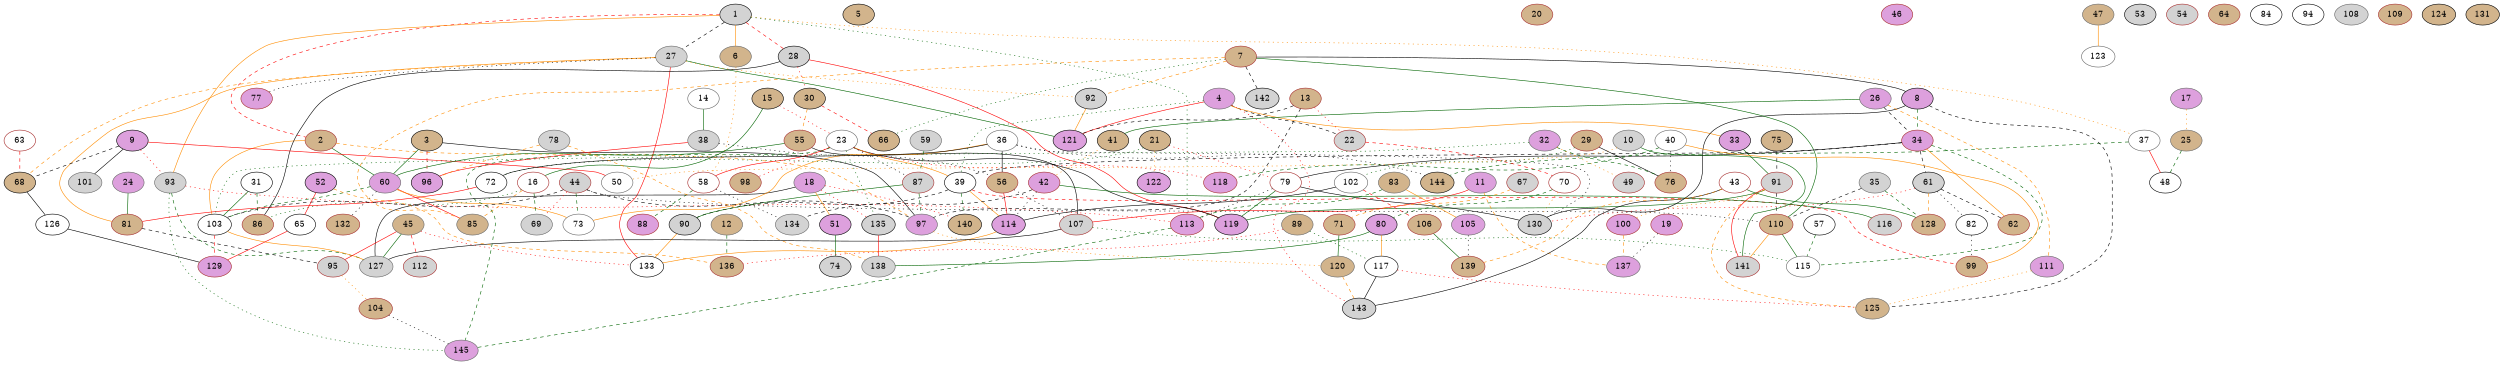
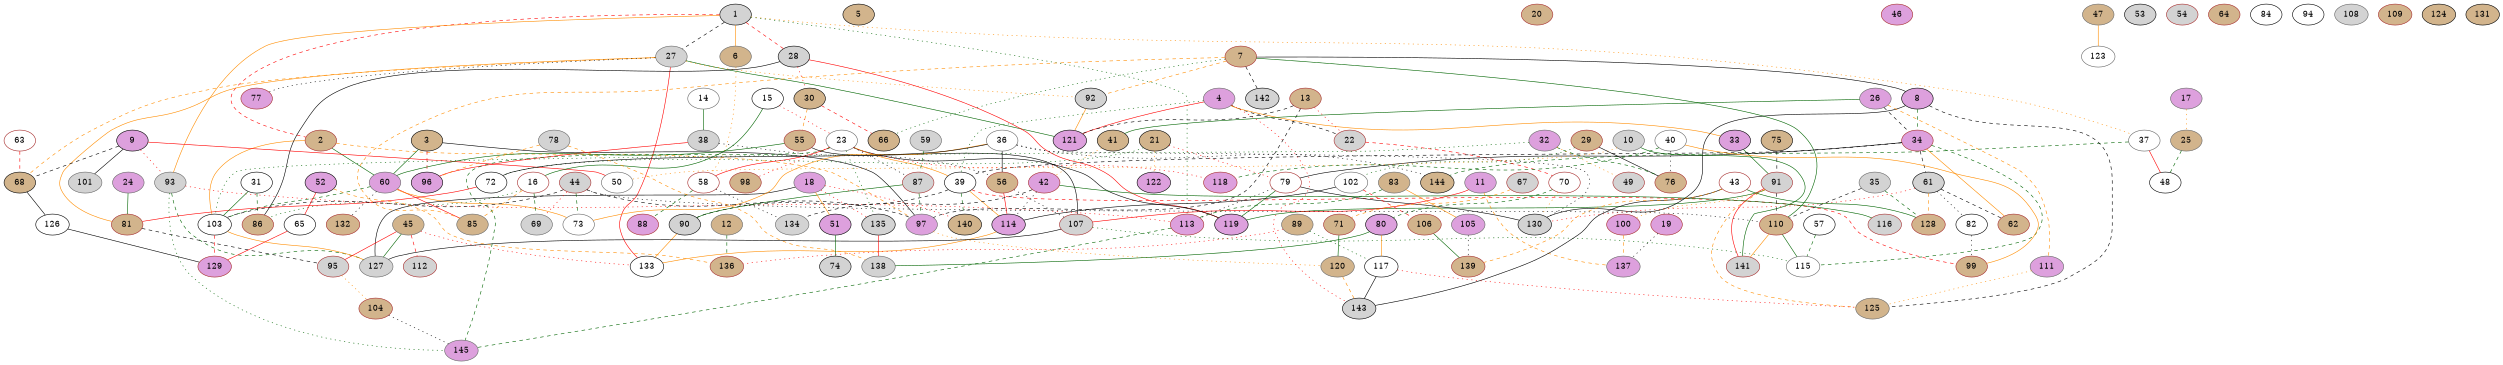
node "15": fillcolor tan -> white
